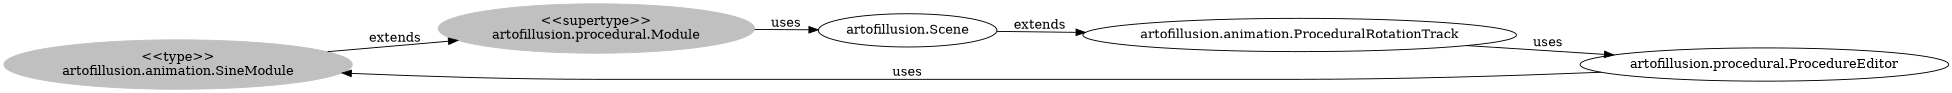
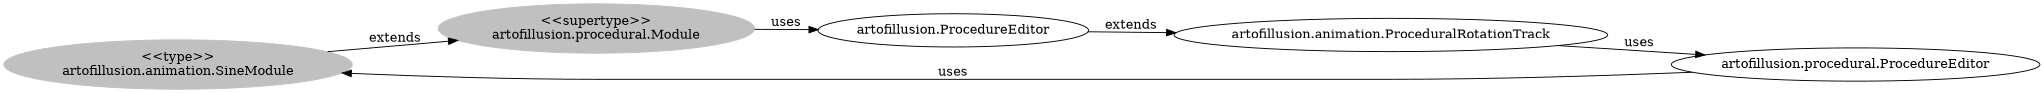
node "artofillusion.Scene": label "artofillusion.Scene" -> "artofillusion.ProcedureEditor"
